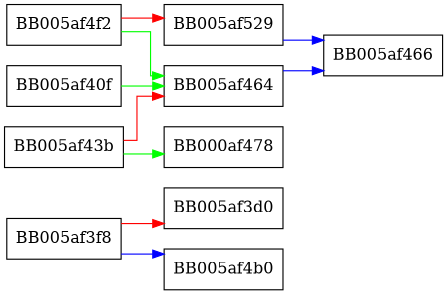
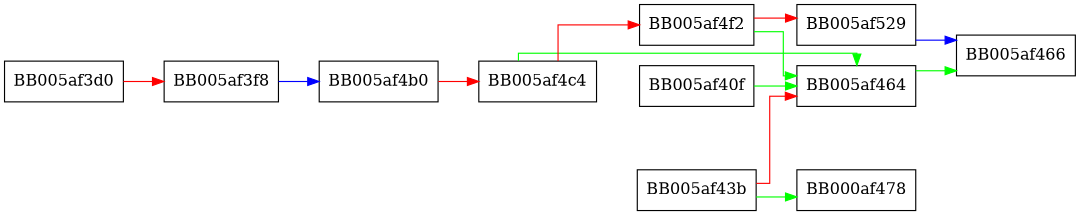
edge "BB005af464" -> "BB005af466": color blue -> green
node "BB005af4c4": added
edge "BB005af3f8" -> "BB005af3d0": reversed
